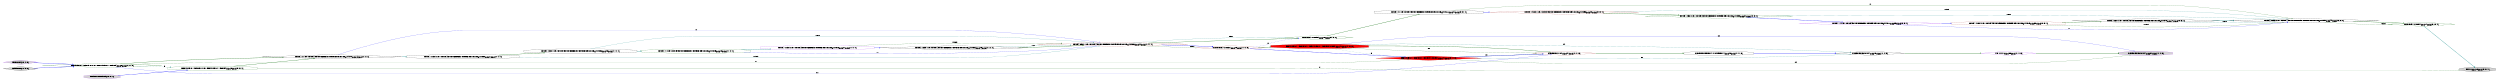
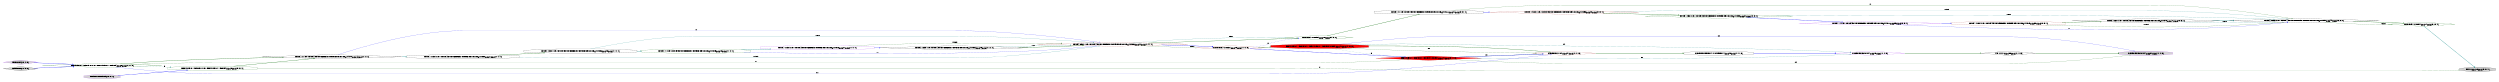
node "assertTrue(d1.equals(d2))@@@29@@@['1', '1', '0']": color black -> purple
node "x1(0( = 111.1@@@30@@@['1', '1', '0']": color purple -> black
